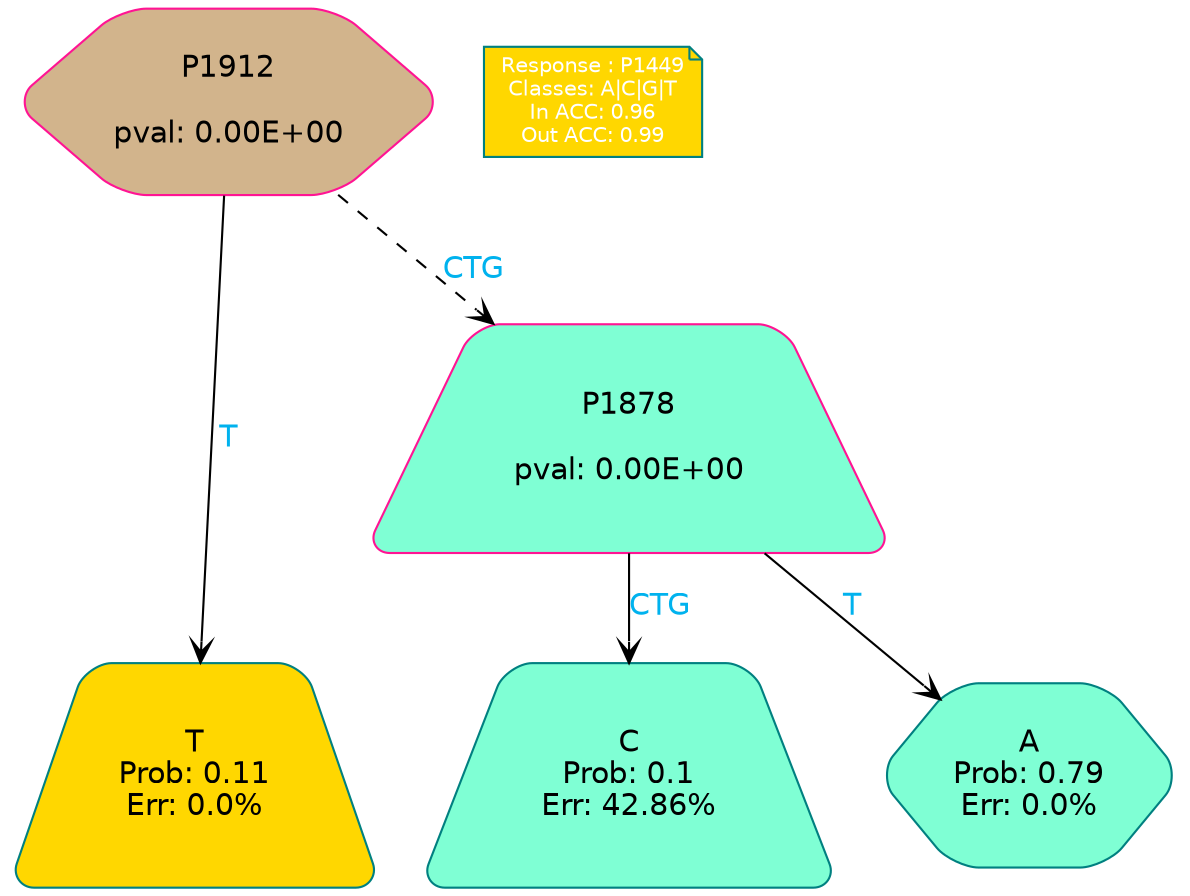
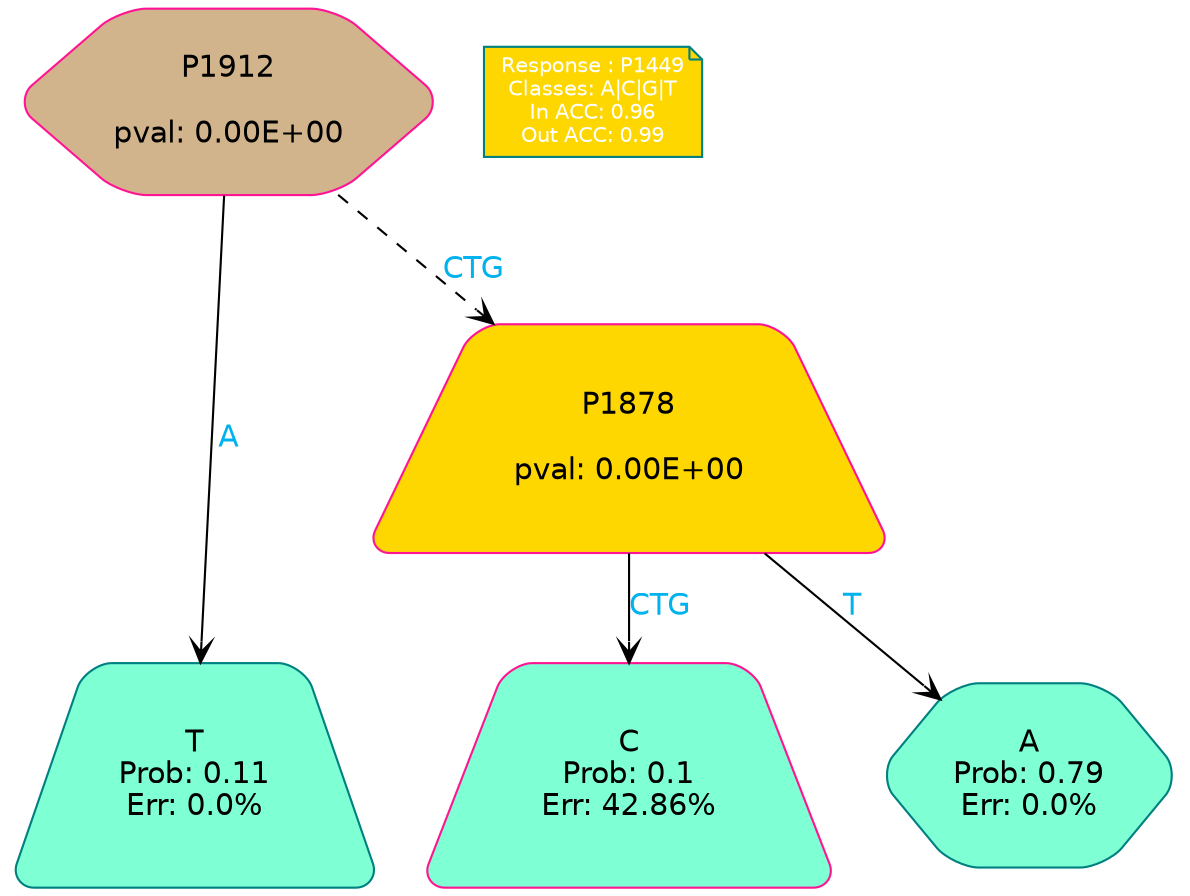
edge "P1912 pval: 0.00E+00" -> "T Prob: 0.11 Err: 0.0%": label "T" -> "A"
node "P1878 pval: 0.00E+00": fillcolor aquamarine -> gold
node "T Prob: 0.11 Err: 0.0%": fillcolor gold -> aquamarine
node "C Prob: 0.1 Err: 42.86%": color teal -> deeppink
